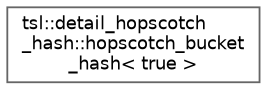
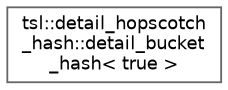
node "tsl::detail_hopscotch _hash::hopscotch_bucket _hash< true >": label "tsl::detail_hopscotch _hash::hopscotch_bucket _hash< true >" -> "tsl::detail_hopscotch _hash::detail_bucket _hash< true >"
